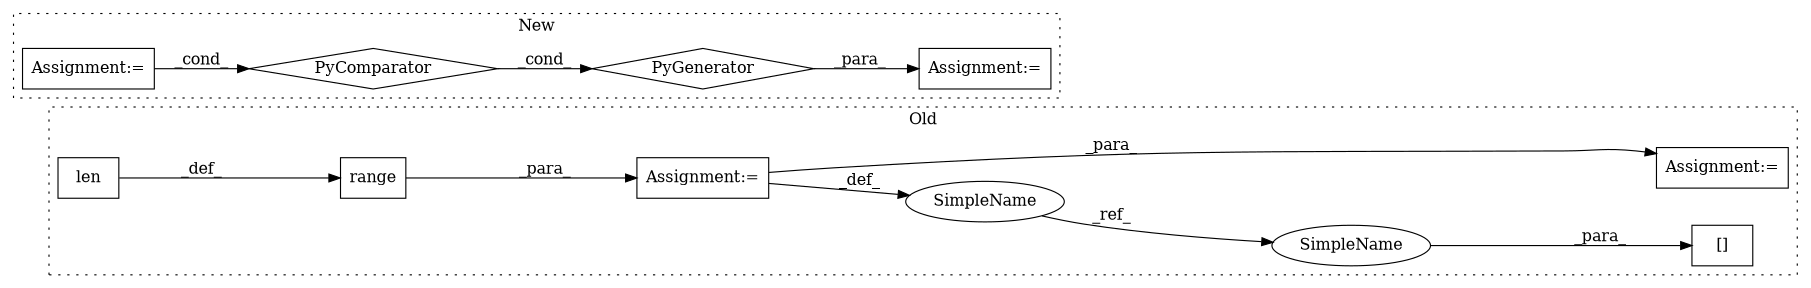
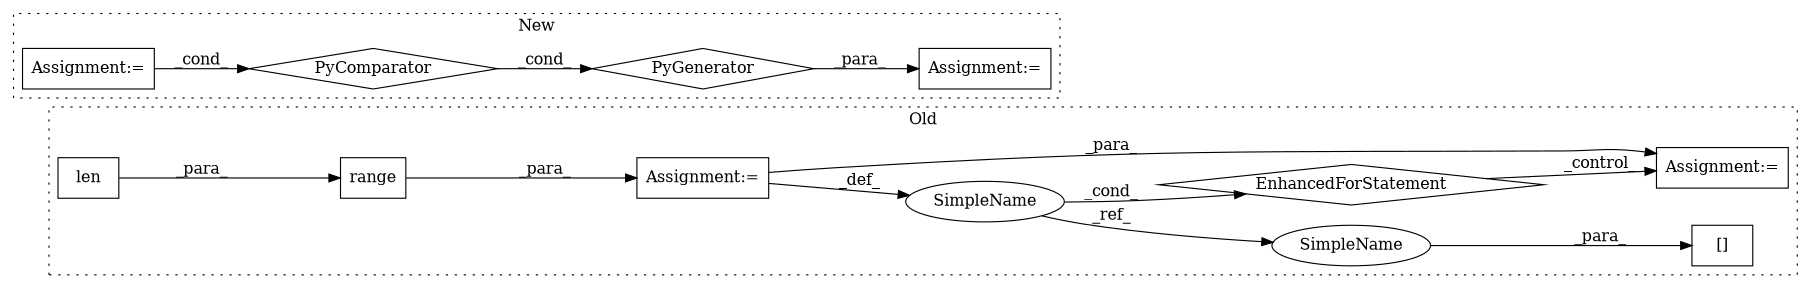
edge "len" -> "range": label "_def_" -> "_para_"
node "EnhancedForStatement": added
